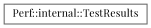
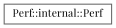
node "Perf::internal::TestResults": label "Perf::internal::TestResults" -> "Perf::internal::Perf"
